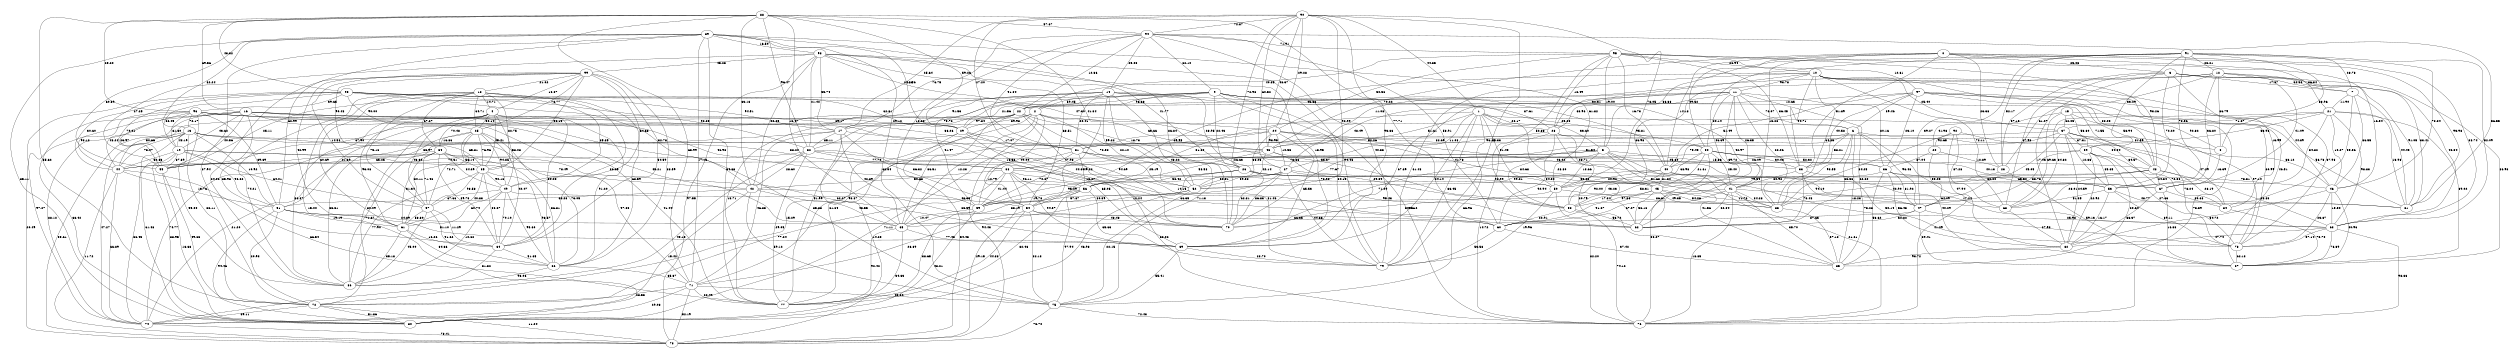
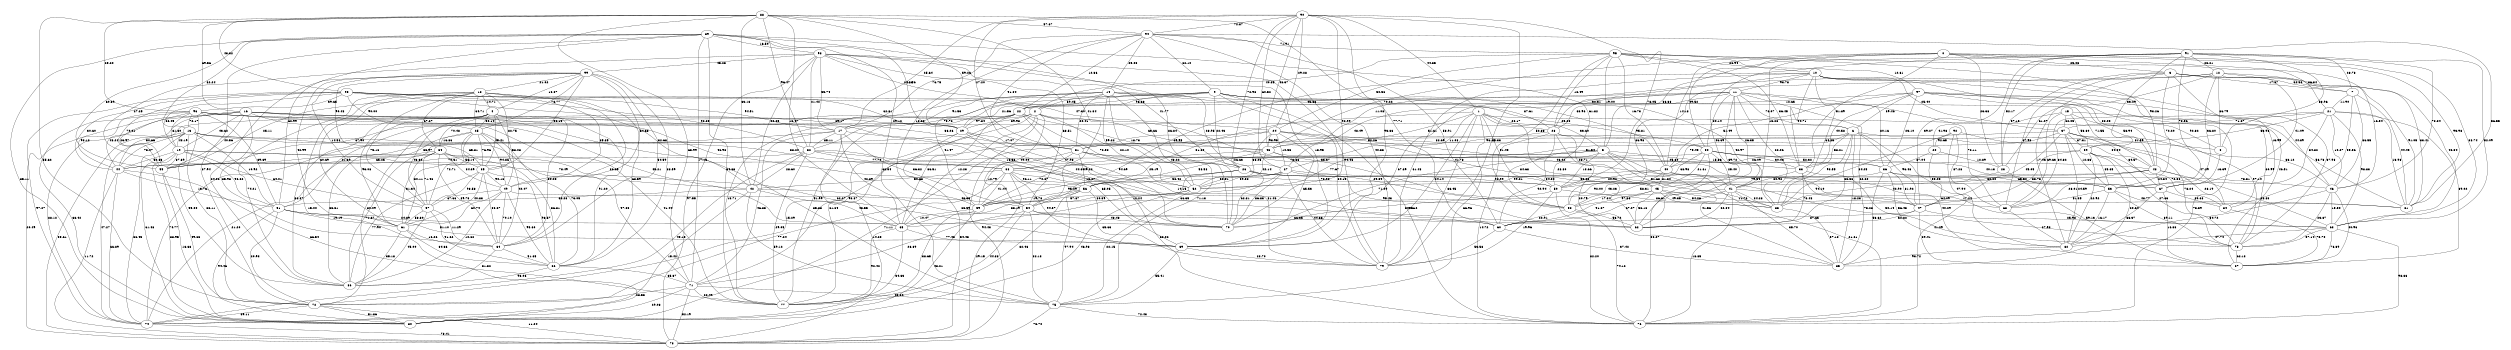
edge "10" -- "68": now "11" -- "68"
edge "93" -- "42": label "32.78" -> "32.68"
edge "12" -- "87": removed, label "86.93"
